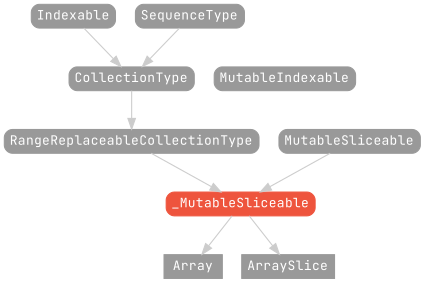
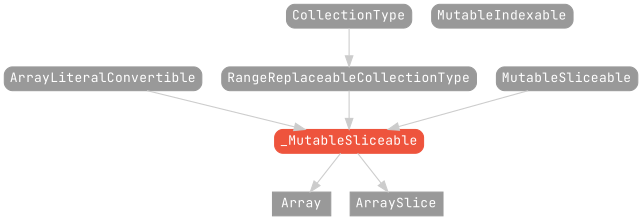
node "Indexable": removed
node "SequenceType": removed
node "ArrayLiteralConvertible": added
